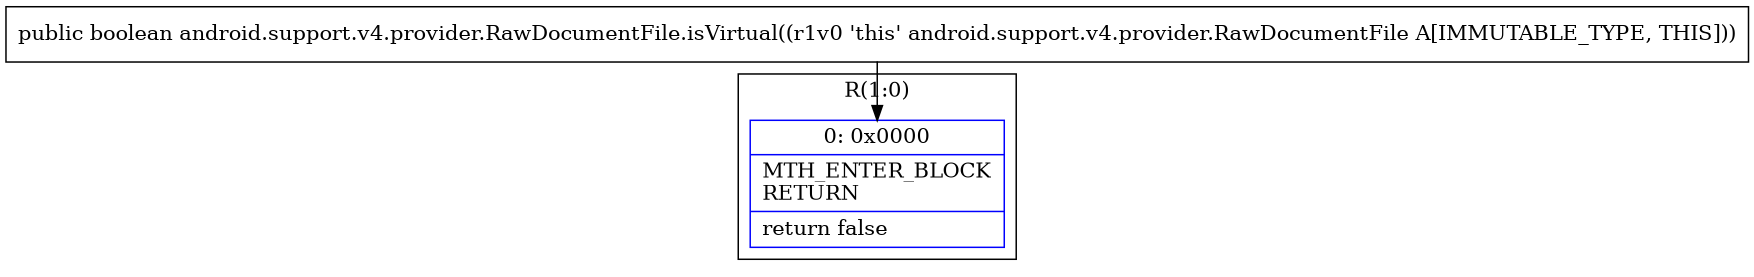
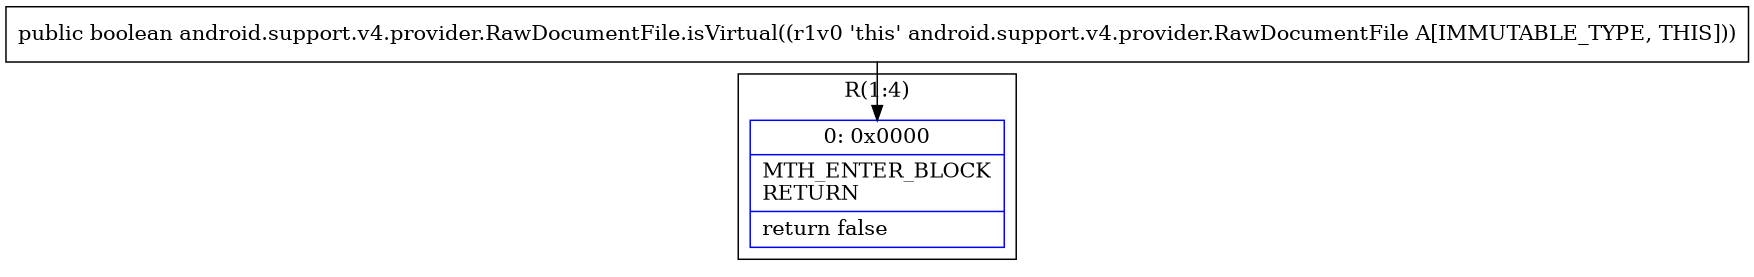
cluster "R(1:0)": label "R(1:0)" -> "R(1:4)"
